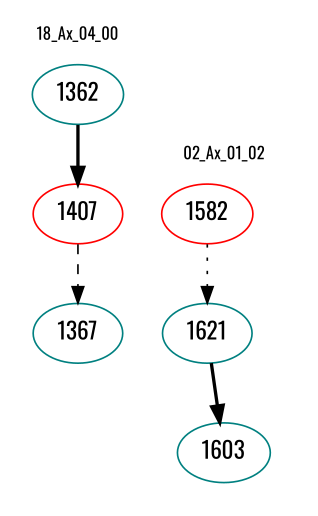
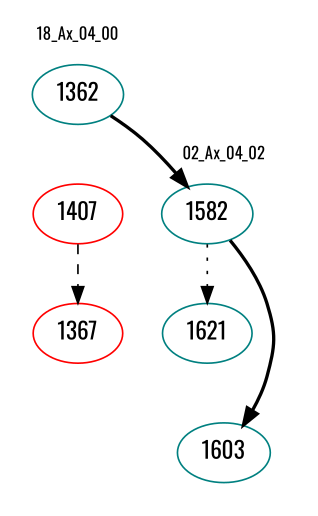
edge "1362" -> "1407": now "1362" -> "1582"
cluster "02_Ax_01_02": label "02_Ax_01_02" -> "02_Ax_04_02"
node "1582": color red -> teal
node "1367": color teal -> red
edge "1621" -> "1603": now "1582" -> "1603"
